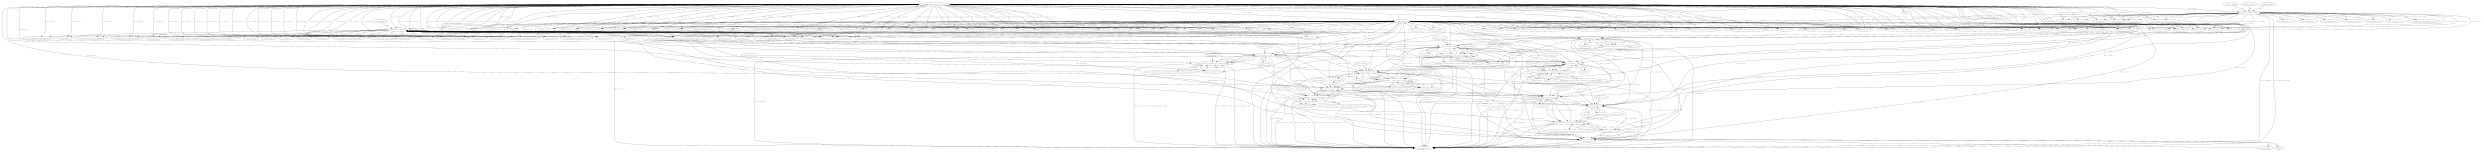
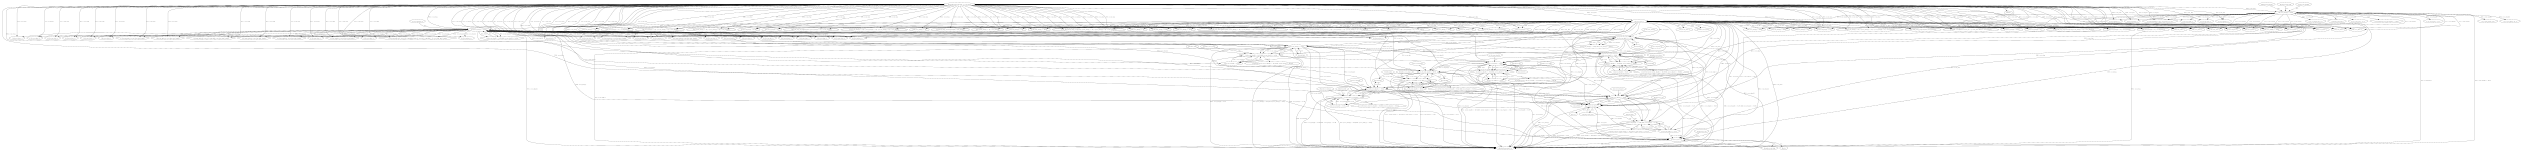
edge "(Call,(event_data[0] == 0x00) && (event_data[1] == 0x02))" -> "(Call,(event_data[0] == 0x59) && (event_data[1] == 0x02))": now "(Call,(event_data[5] << 8) + event_data[6])" -> "(Call,(event_data[0] == 0x59) && (event_data[1] == 0x02))"
